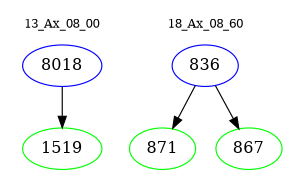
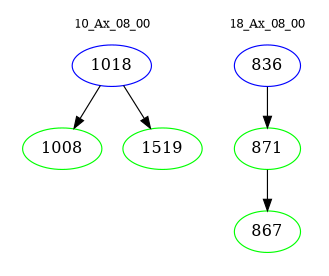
cluster "13_Ax_08_00": label "13_Ax_08_00" -> "10_Ax_08_00"
cluster "18_Ax_08_60": label "18_Ax_08_60" -> "18_Ax_08_00"
node "8018": label "8018" -> "1018"
edge "836" -> "867": now "871" -> "867"
node "1008": added
